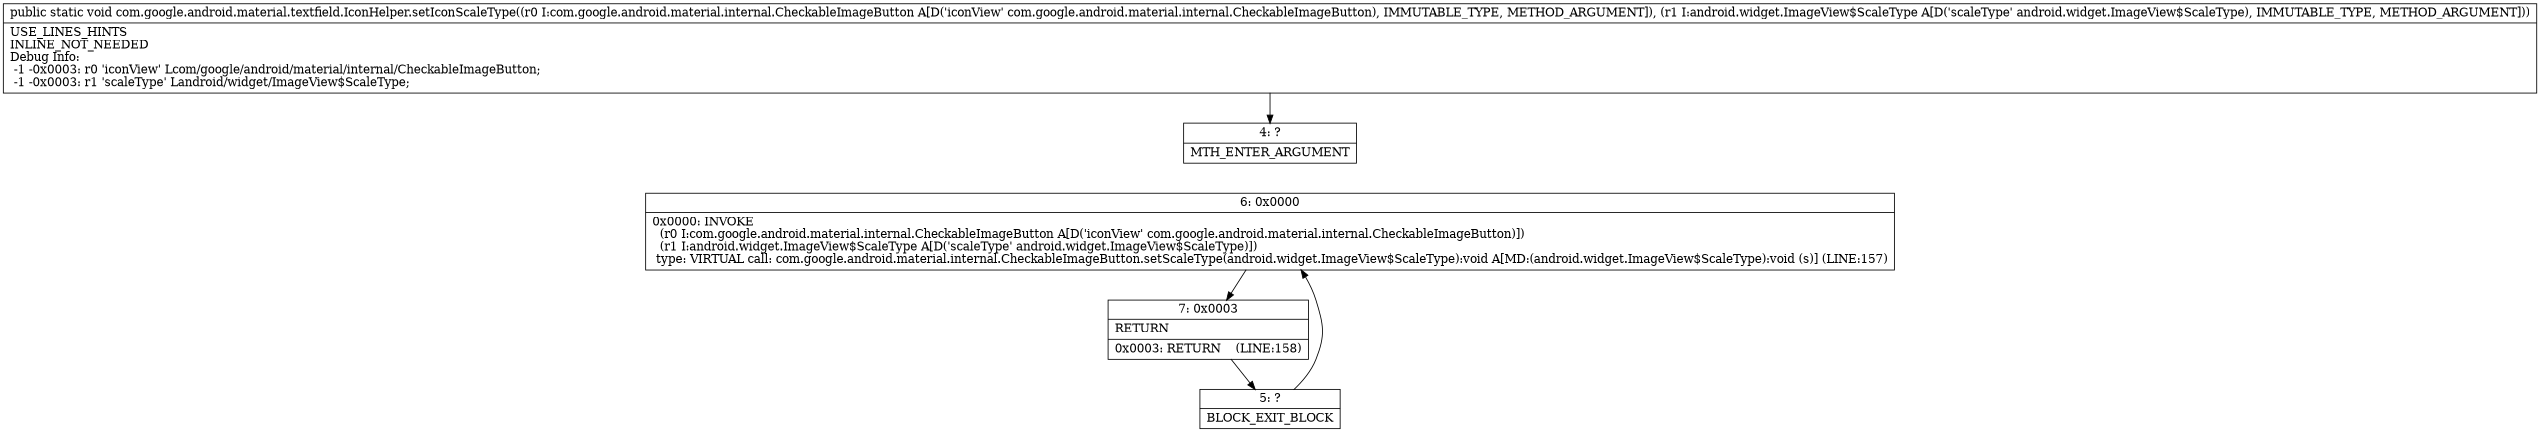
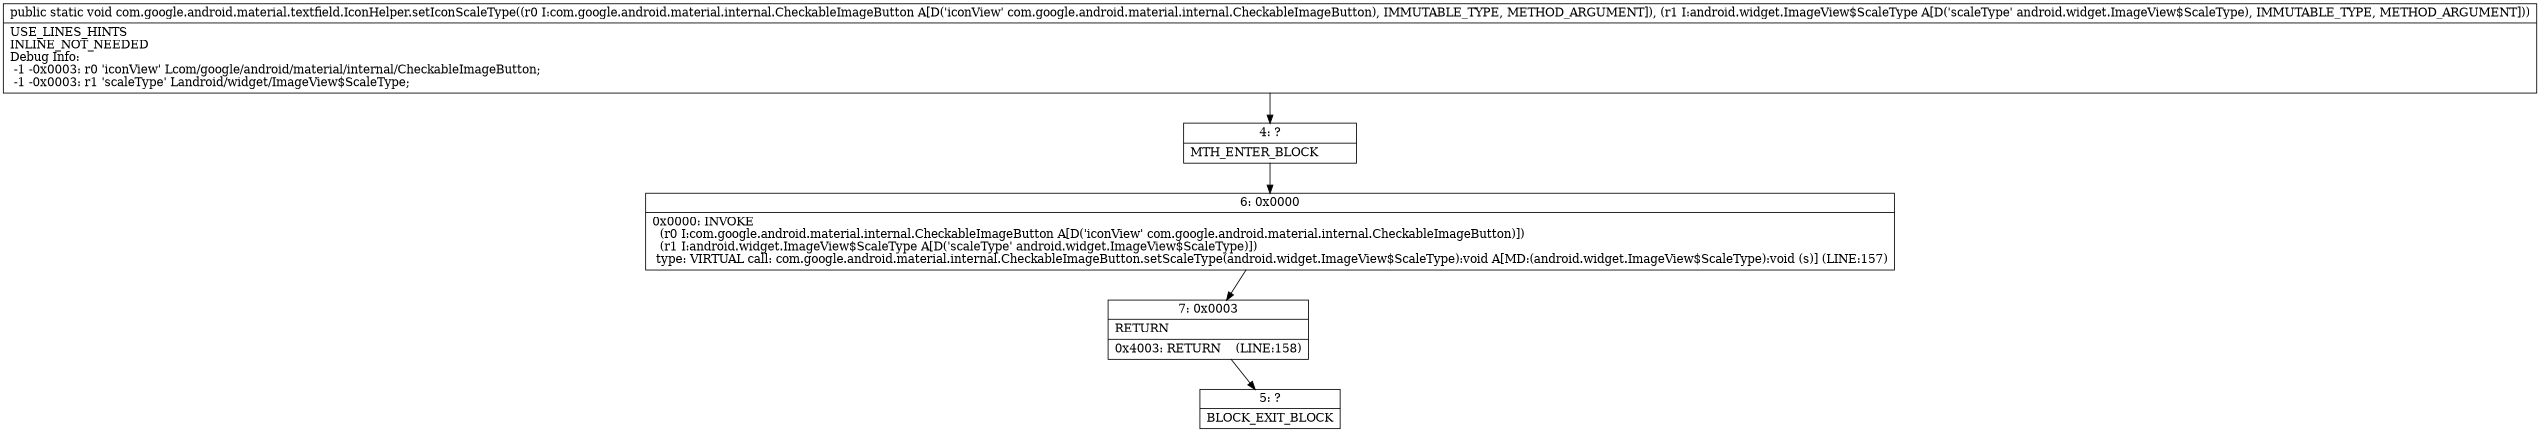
node "4: ?": text "MTH_ENTER_ARGUMENT" -> "MTH_ENTER_BLOCK"
edge "5: ?" -> "6: 0x0000": now "4: ?" -> "6: 0x0000"
node "7: 0x0003": text "0x0003: RETURN    (LINE:158)" -> "0x4003: RETURN    (LINE:158)"
